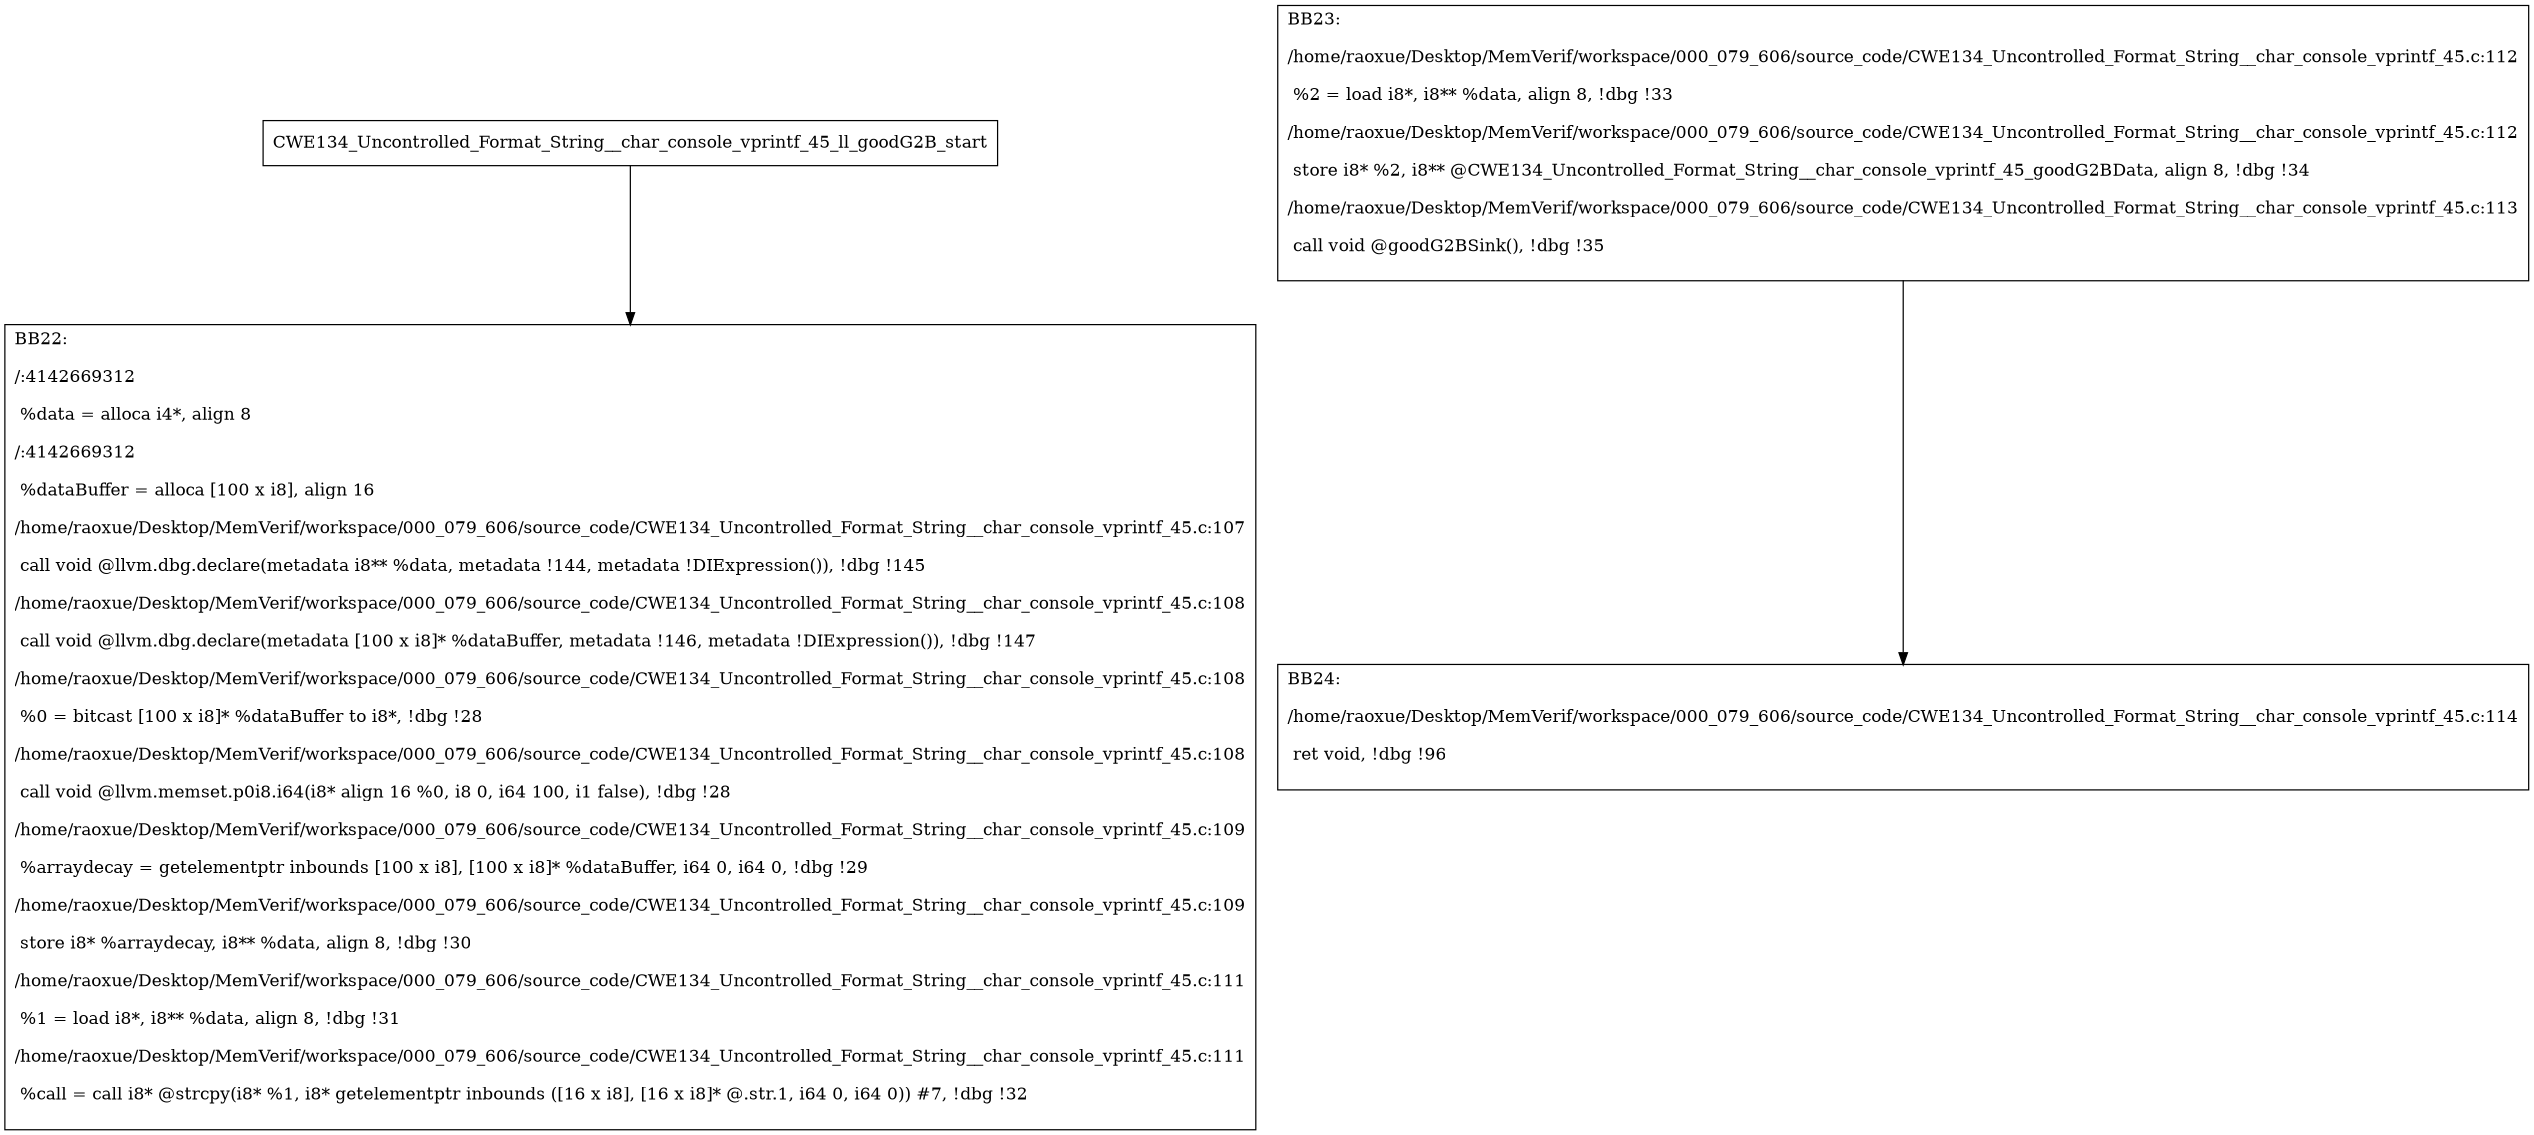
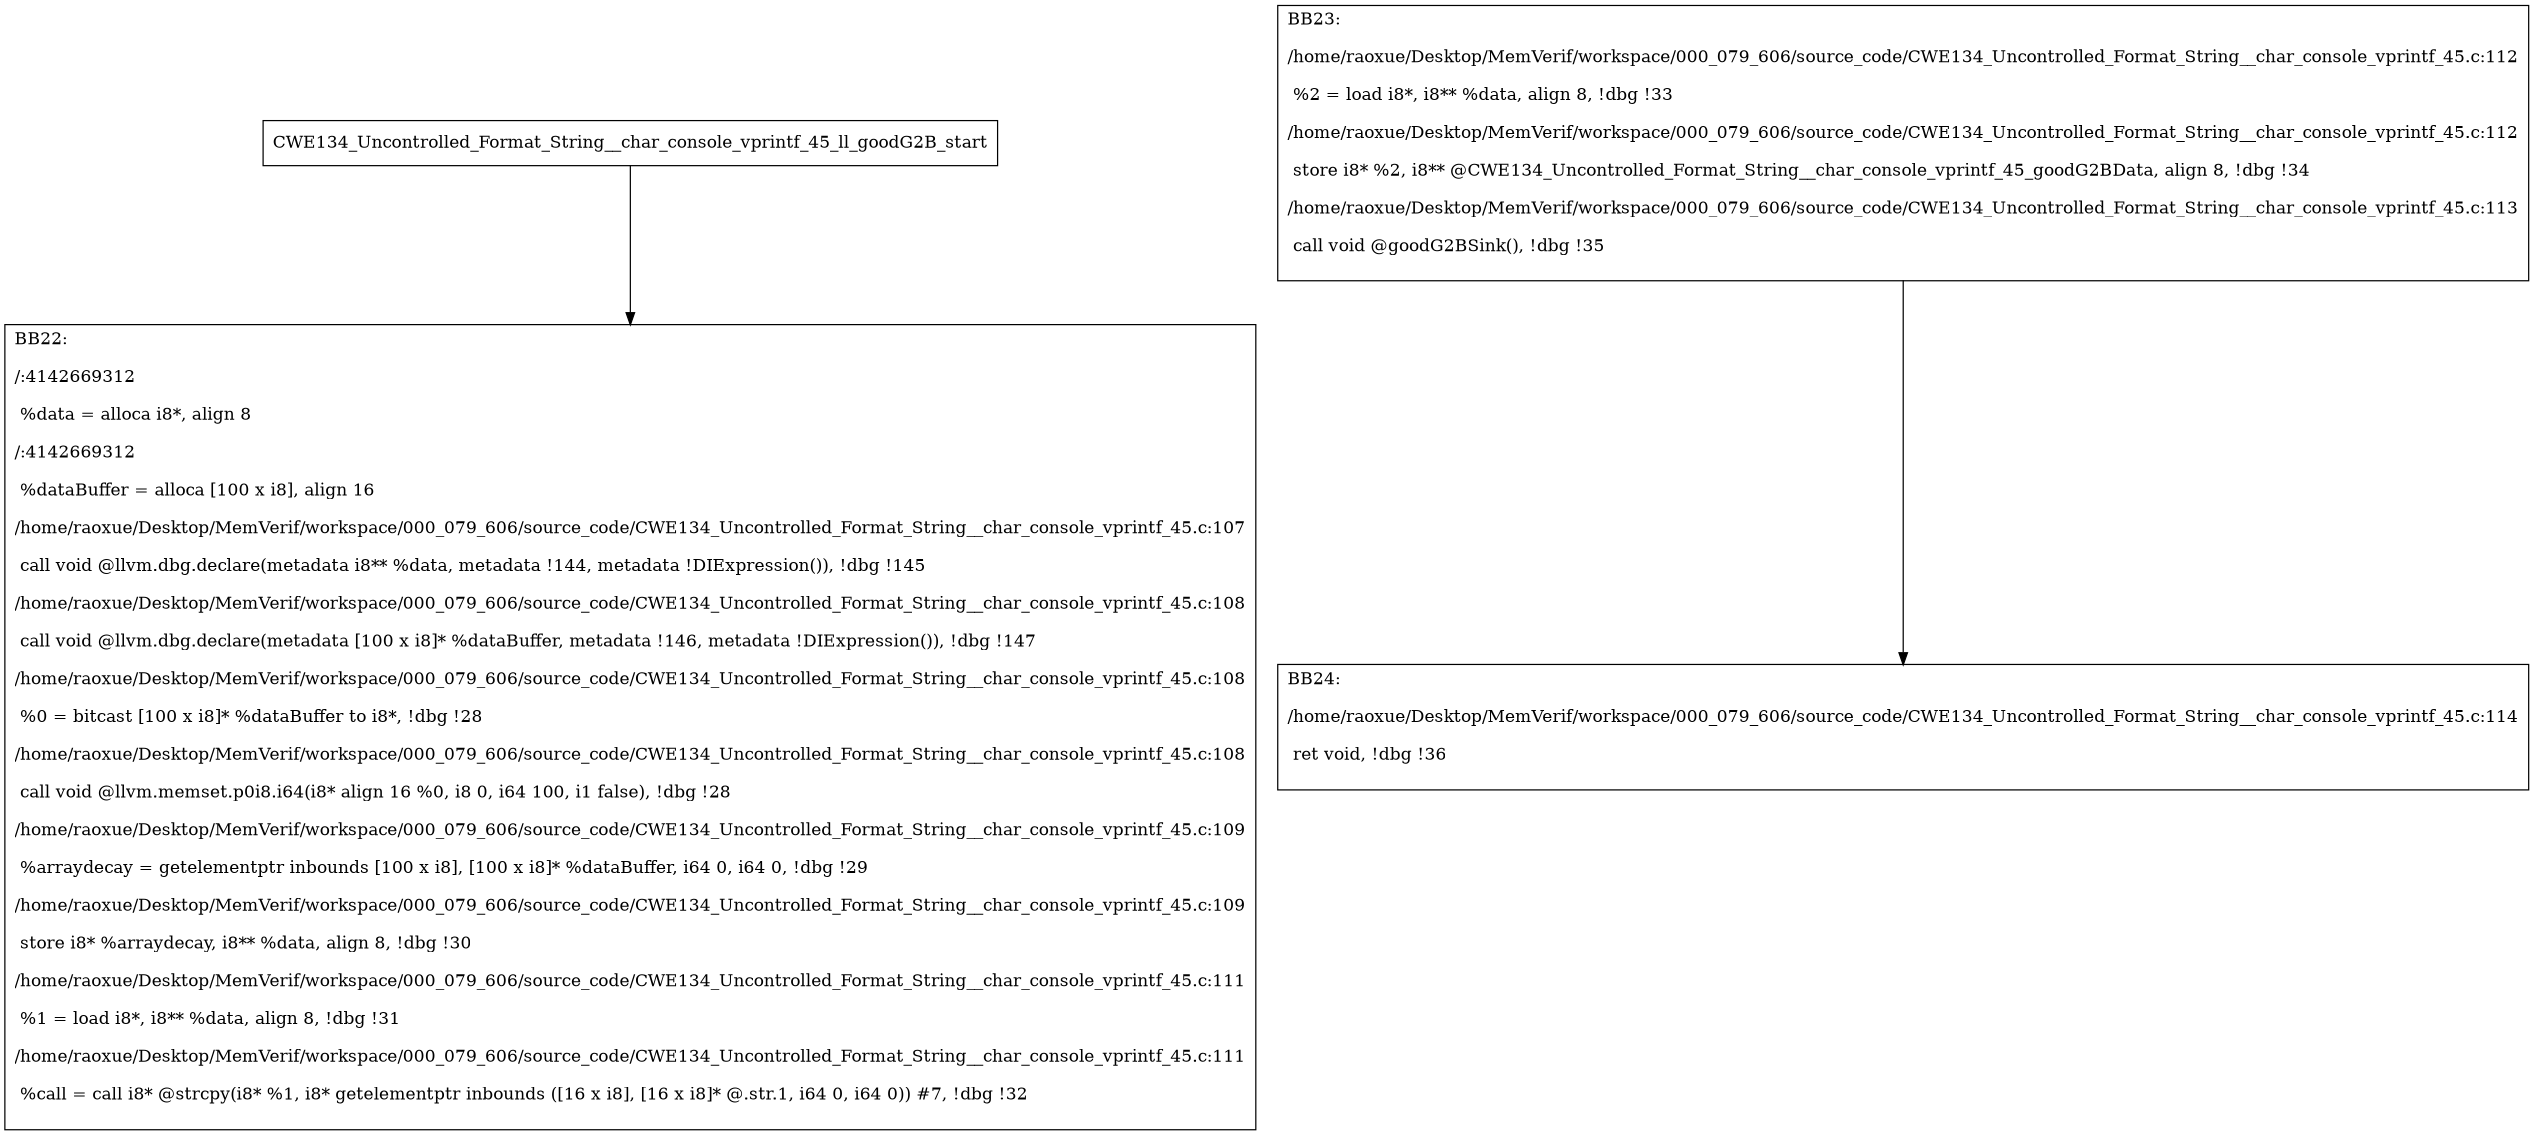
node "BB22:": text "%data = alloca i4*, align 8" -> "%data = alloca i8*, align 8"
node "BB24:": text "ret void, !dbg !96" -> "ret void, !dbg !36"
